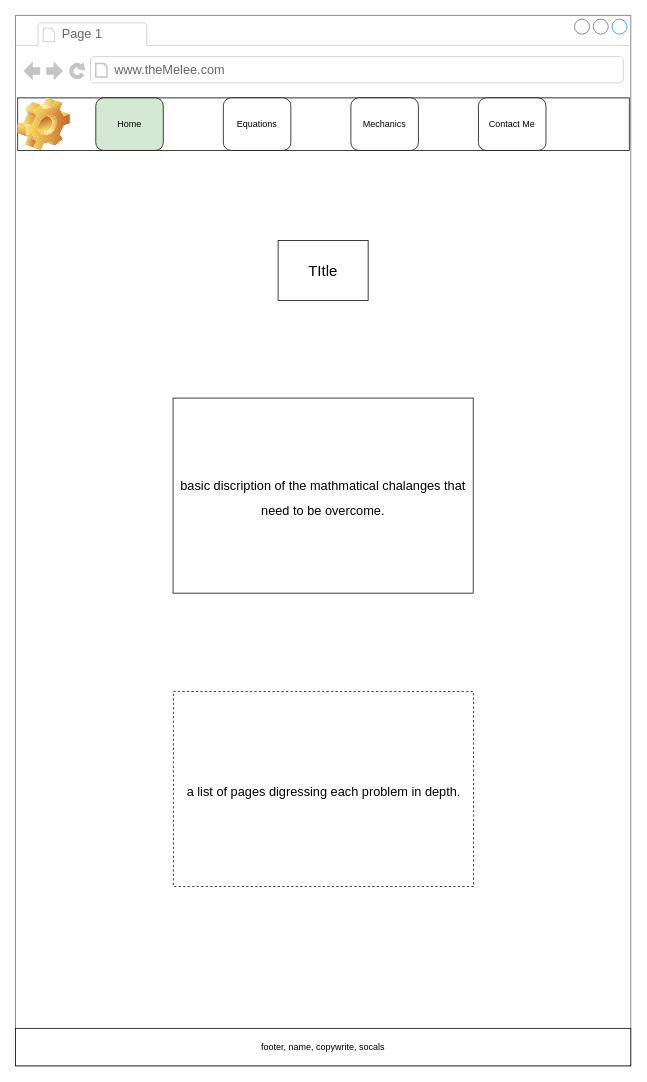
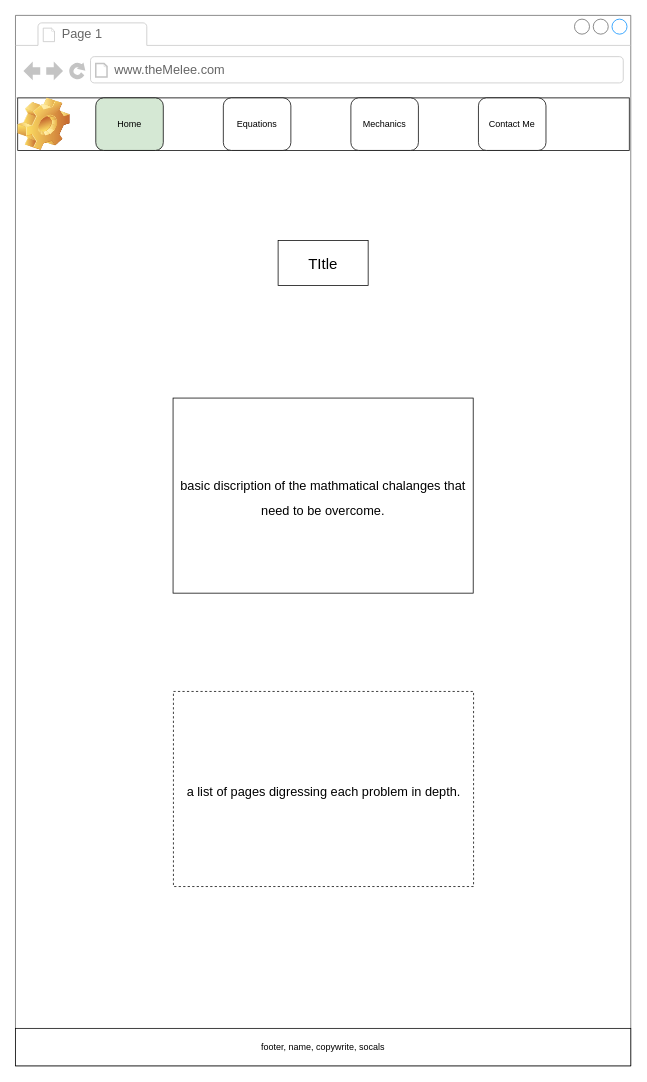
node "TItle": size 90x60 -> 90x45
